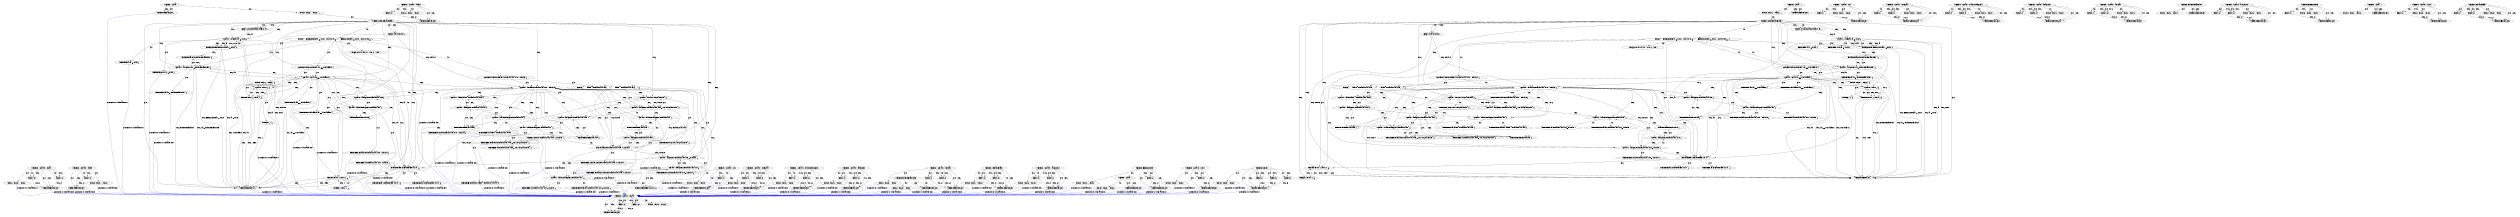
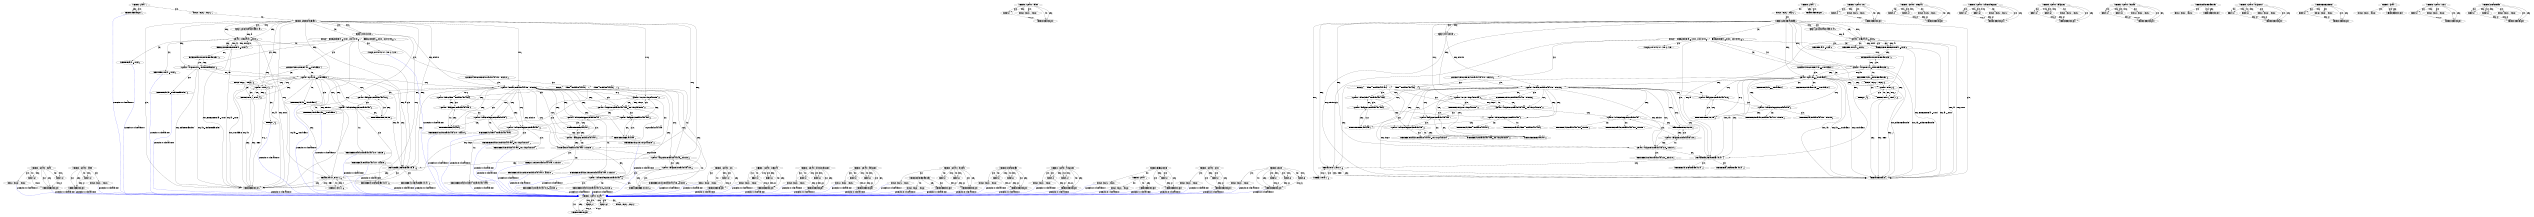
edge "(LITERAL,0,memset(ext_fb_list_[idx].data, 0, min_size))" -> "(memset,memset(ext_fb_list_[idx].data, 0, min_size))": reversed
